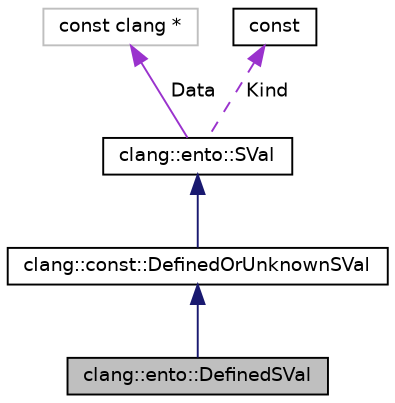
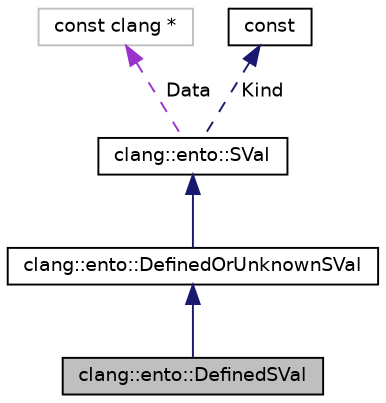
edge "clang::ento::SVal" -> "const clang *": style solid -> dashed
edge "clang::ento::SVal" -> "const": color darkorchid3 -> midnightblue
node "clang::const::DefinedOrUnknownSVal": label "clang::const::DefinedOrUnknownSVal" -> "clang::ento::DefinedOrUnknownSVal"
